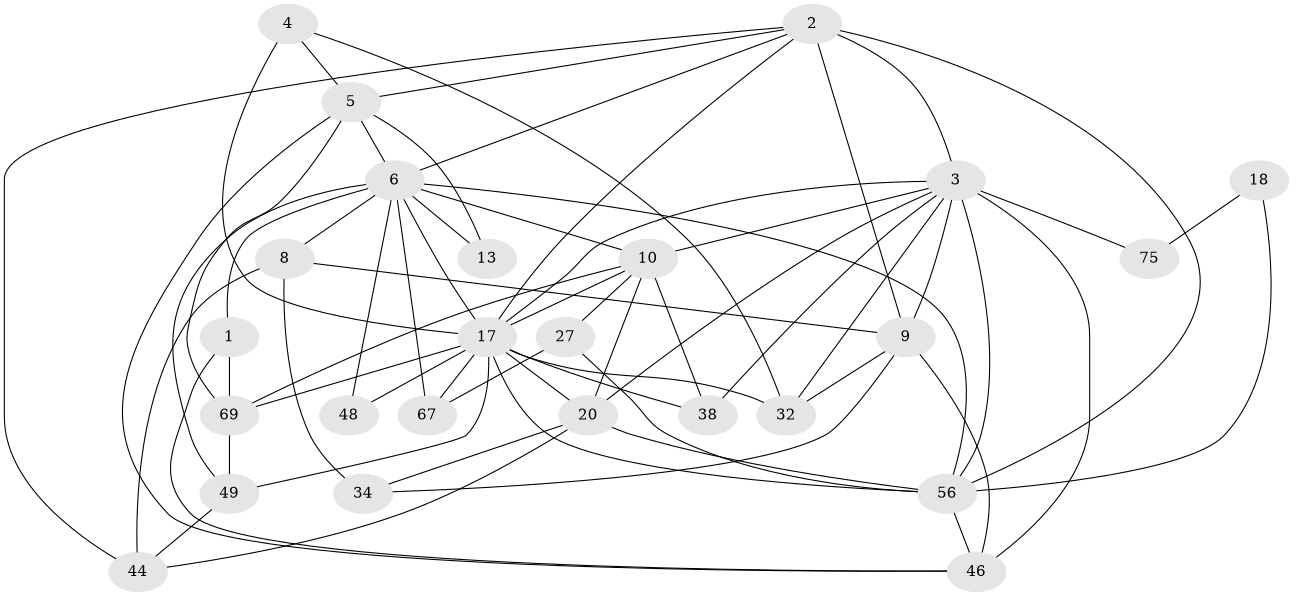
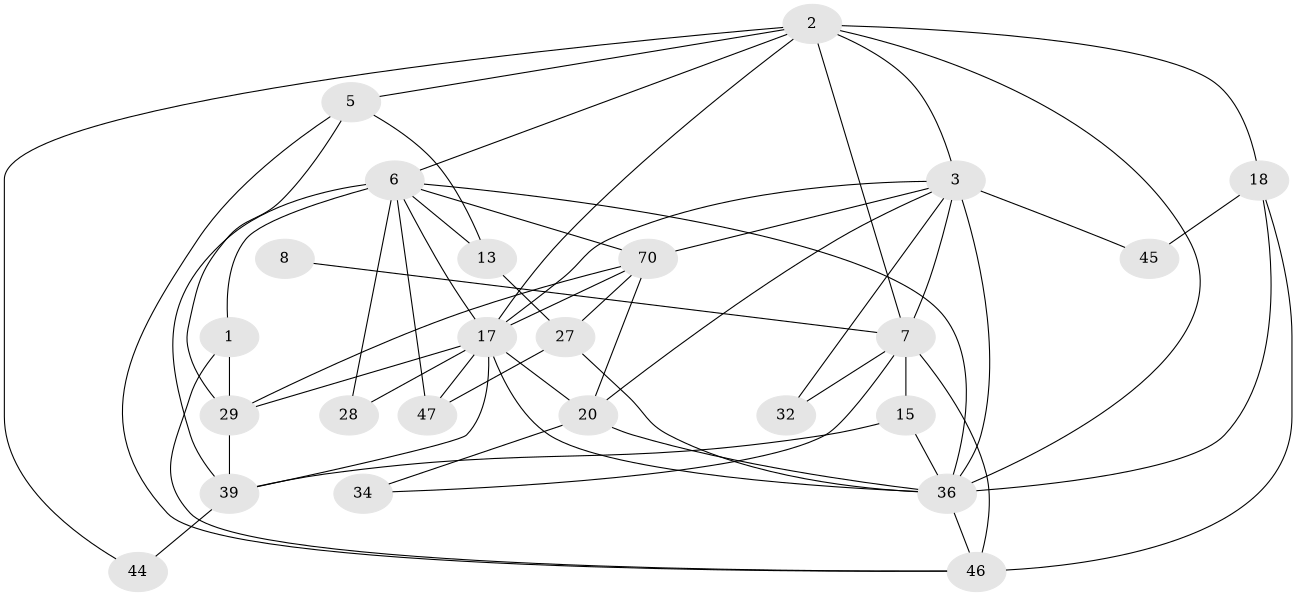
node "4": removed
edge "2" -- "18": added
edge "5" -- "6": removed
edge "6" -- "8": removed
node "10": label "10" -> "70"
node "75": label "75" -> "45"
edge "13" -- "27": added
node "9": label "9" -> "7"
edge "3" -- "46": now "18" -- "46"
edge "8" -- "34": removed
edge "17" -- "32": removed
edge "8" -- "44": removed
node "69": label "69" -> "29"
node "48": label "48" -> "28"
node "67": label "67" -> "47"
node "38": removed
node "15": added
node "49": label "49" -> "39"
node "56": label "56" -> "36"
edge "20" -- "44": removed
